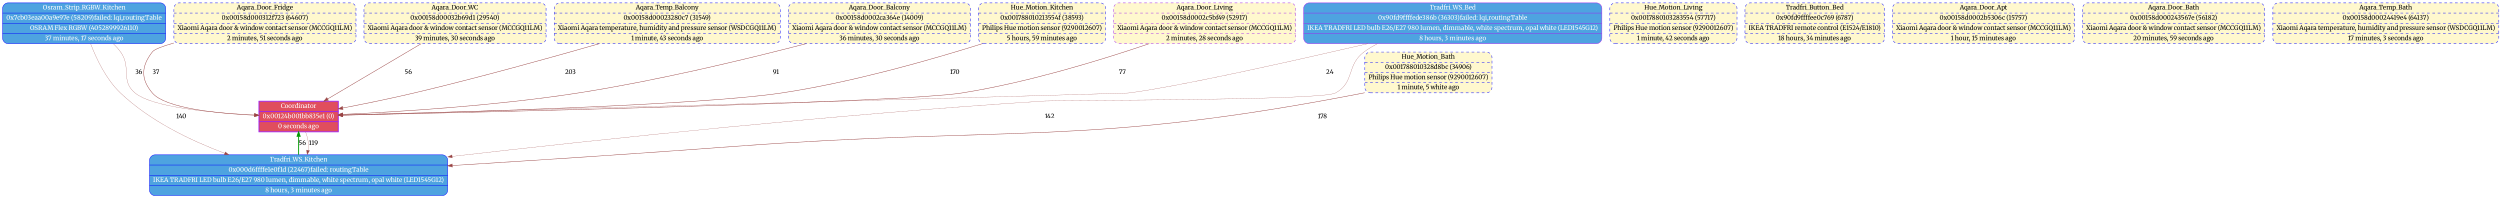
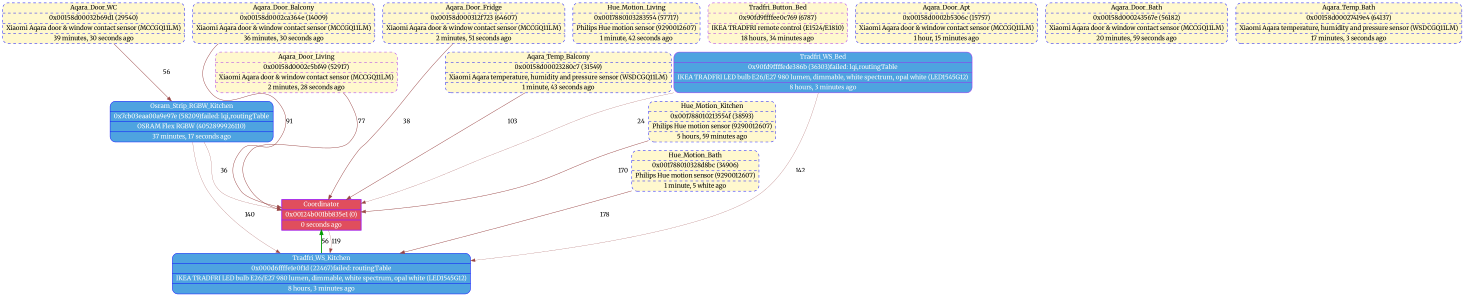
node "Aqara_Temp_Bath": text "0x00158d00024419e4 (64137)" -> "0x00158d00027419e4 (64137)"
node "Tradfri_Button_Bed": color blue -> purple
edge "Aqara_Door_WC" -> "Coordinator": now "Aqara_Door_WC" -> "Osram_Strip_RGBW_Kitchen"
edge "Aqara_Door_Fridge" -> "Coordinator": label "37" -> "38"
edge "Aqara_Temp_Balcony" -> "Coordinator": label "203" -> "103"
